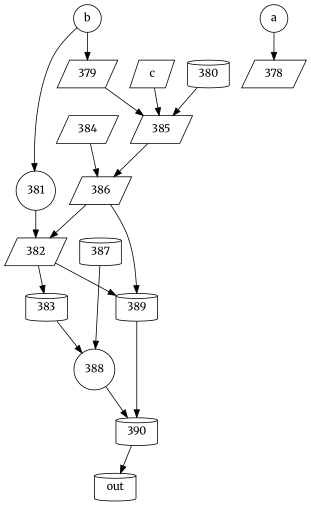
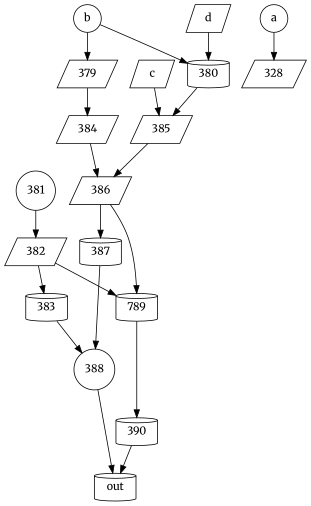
node "d": added
node "378": label "378" -> "328"
edge "b" -> "381": now "b" -> "380"
edge "379" -> "385": now "379" -> "384"
edge "386" -> "382": now "386" -> "387"
node "389": label "389" -> "789"
edge "388" -> "390": now "388" -> "out"
